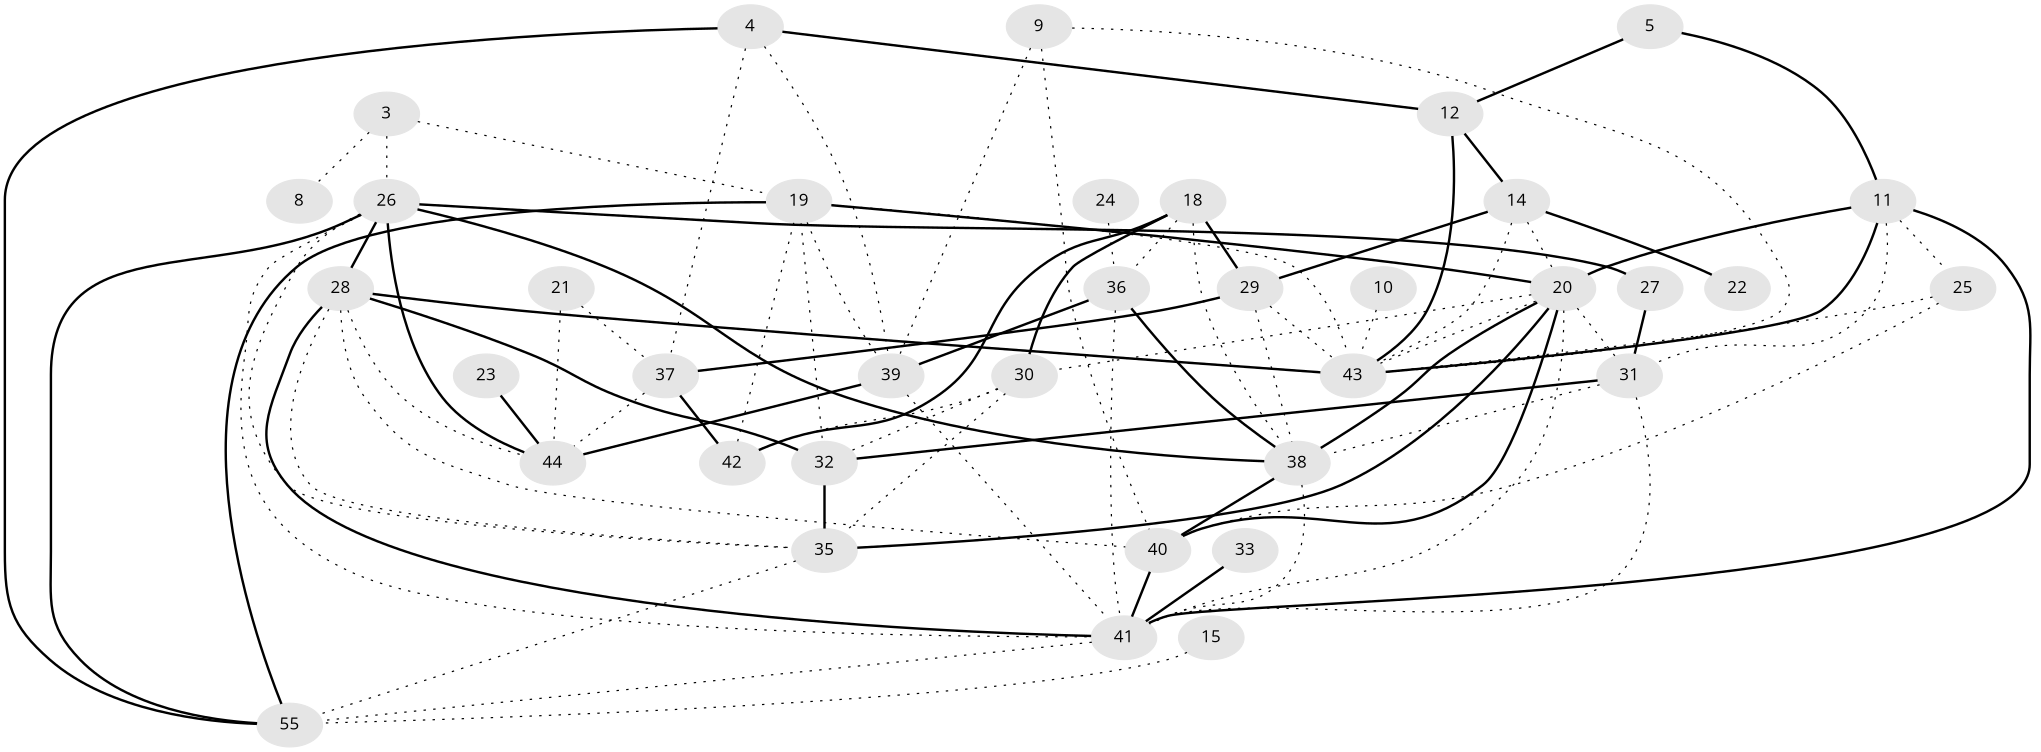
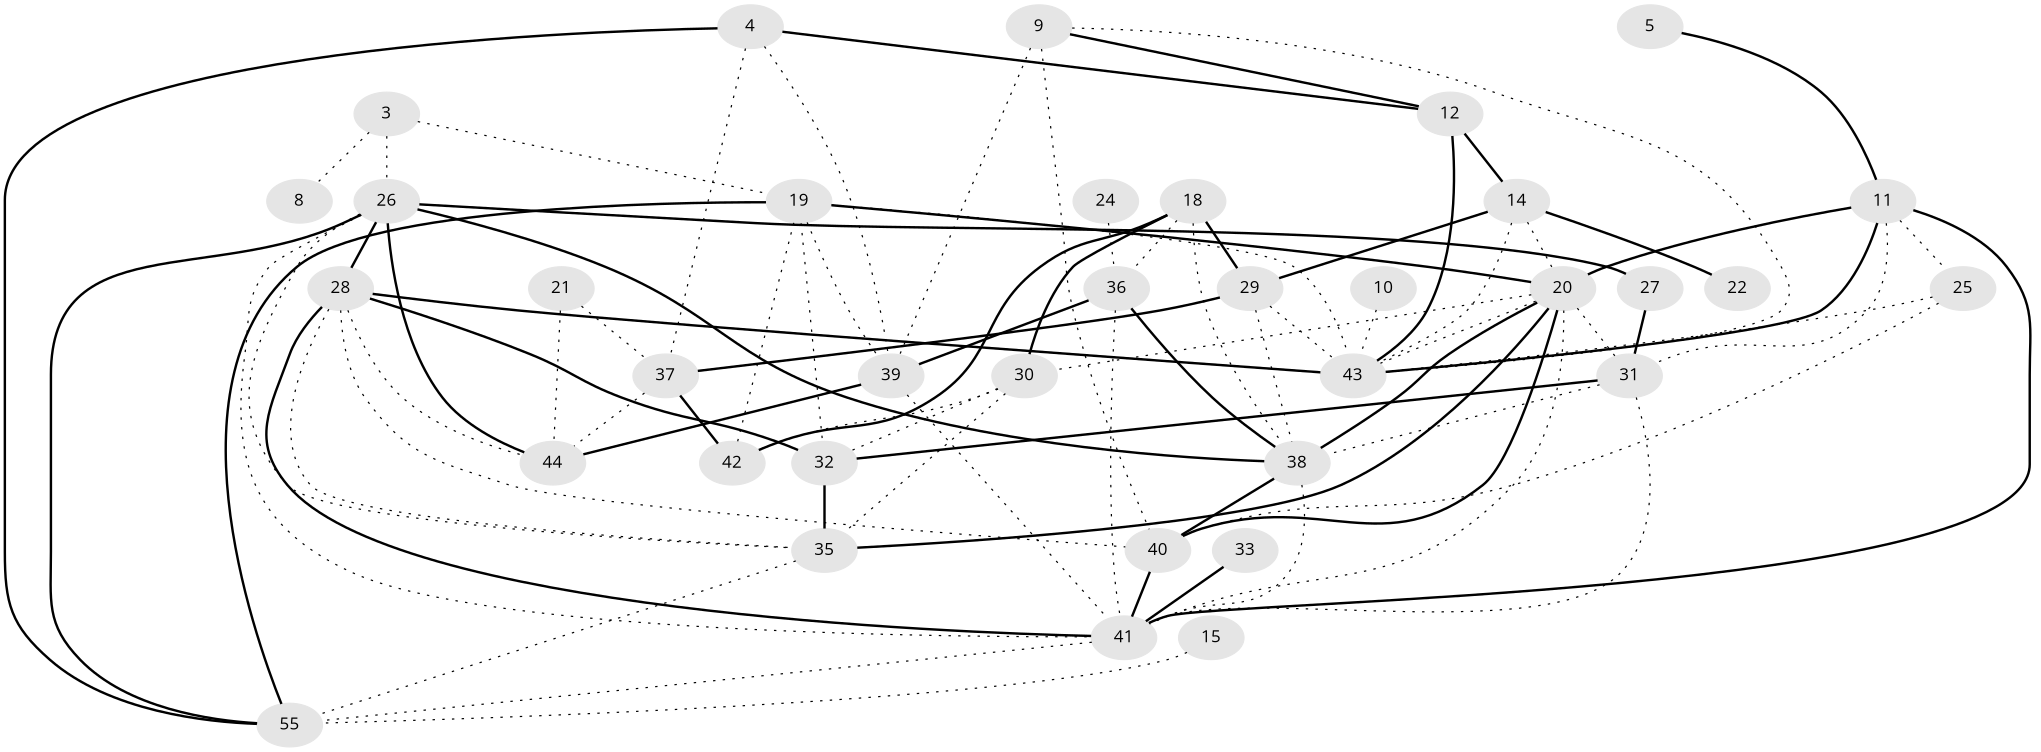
edge "5" -- "12": now "9" -- "12"
node "23": removed
